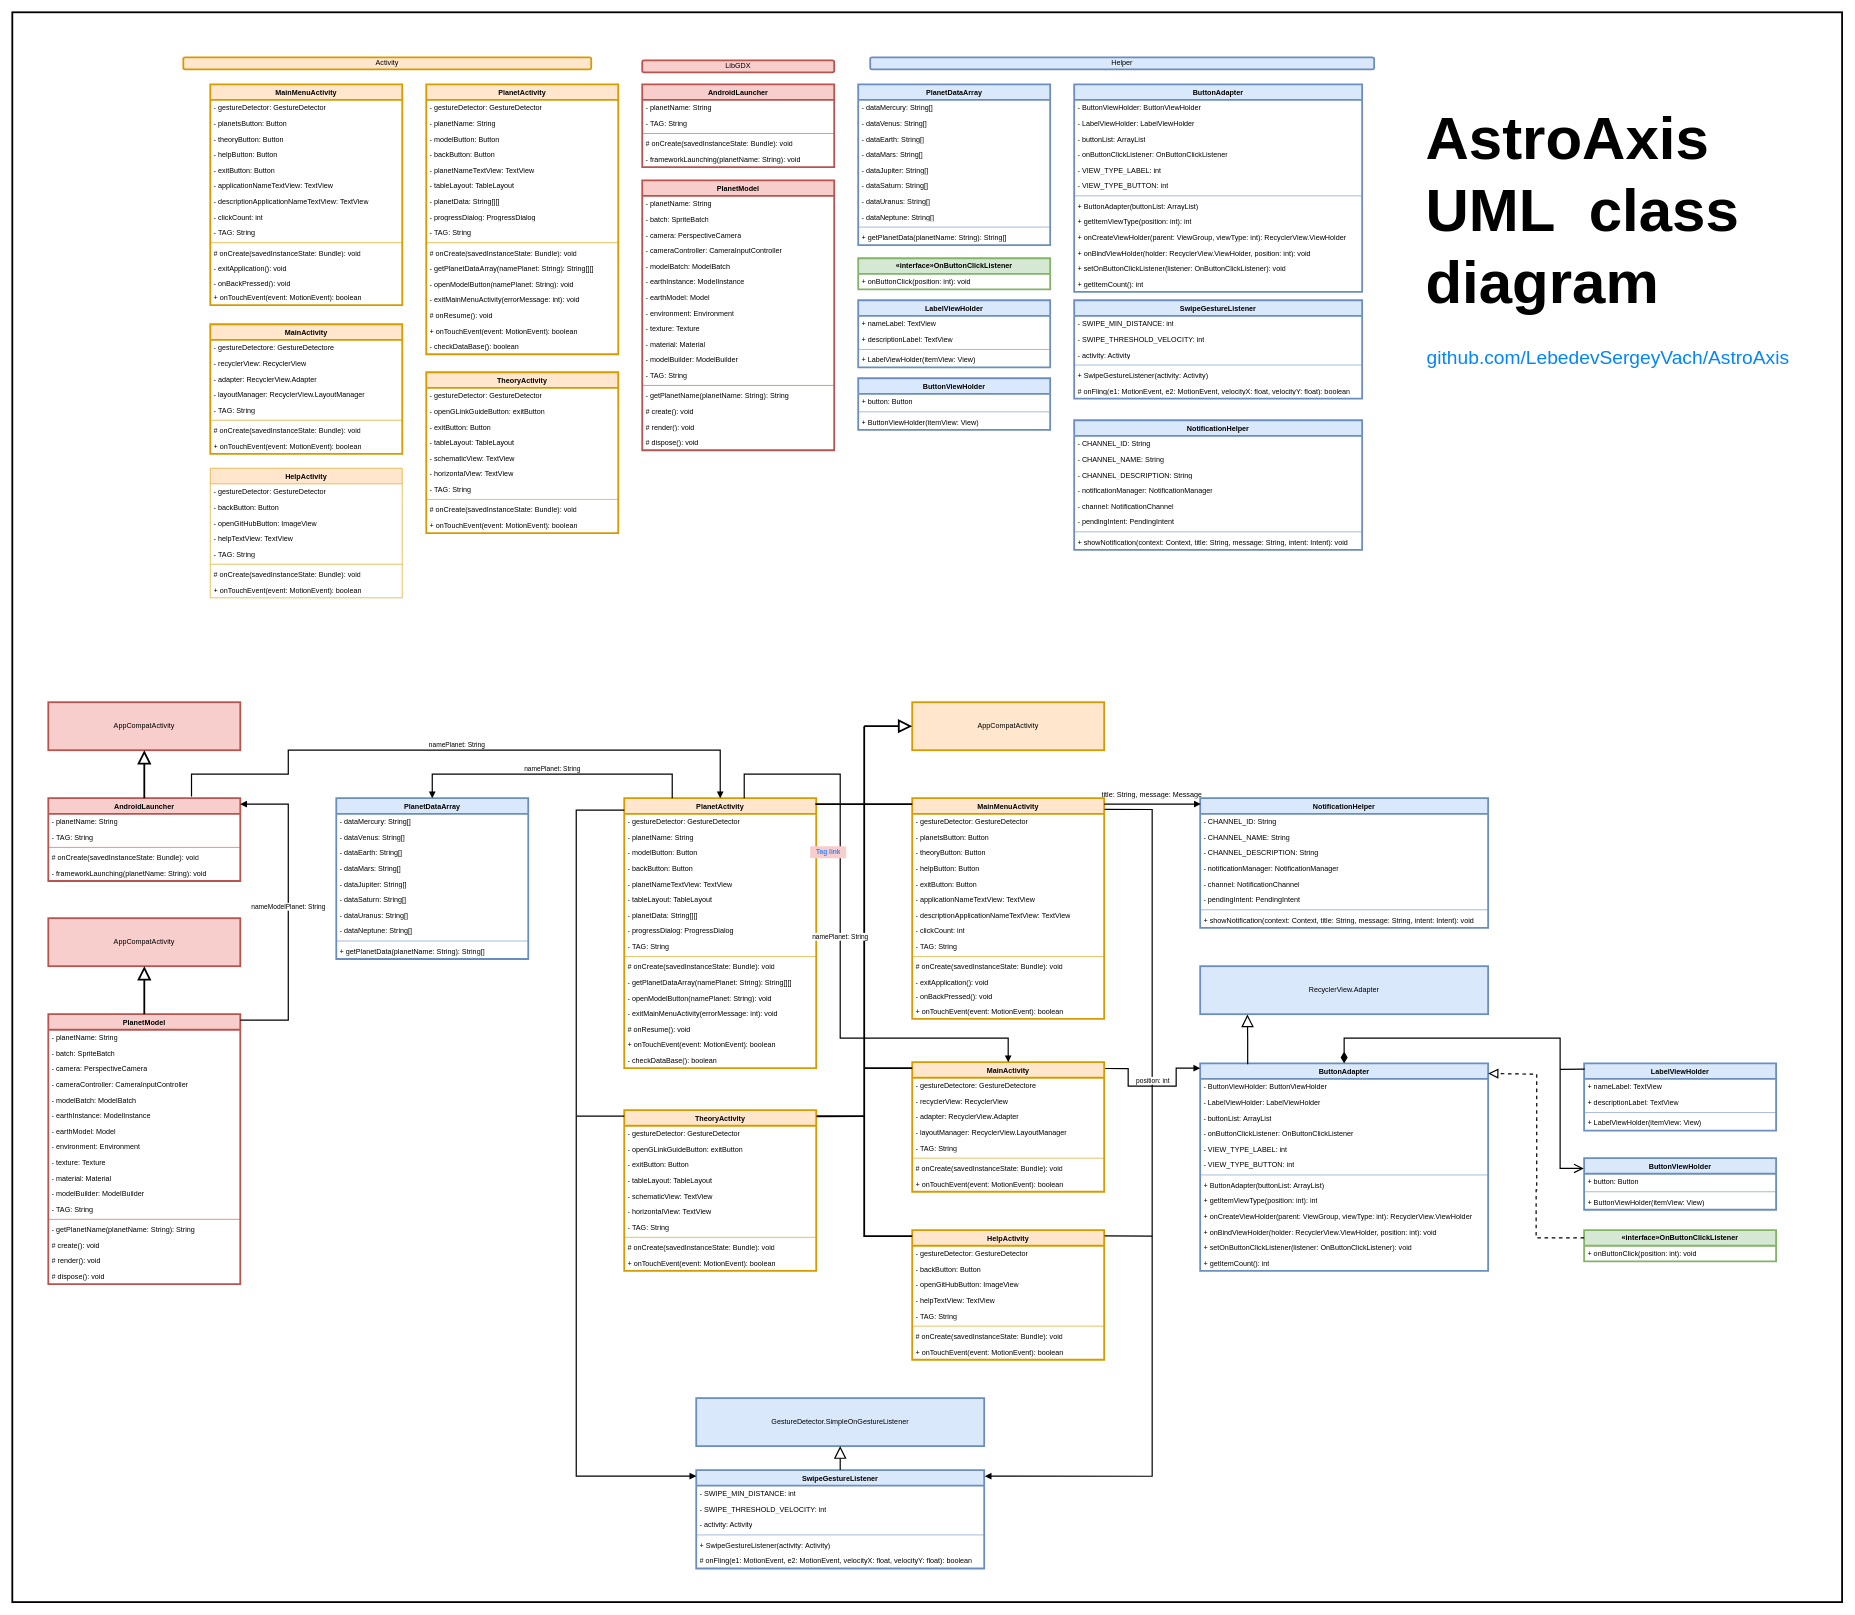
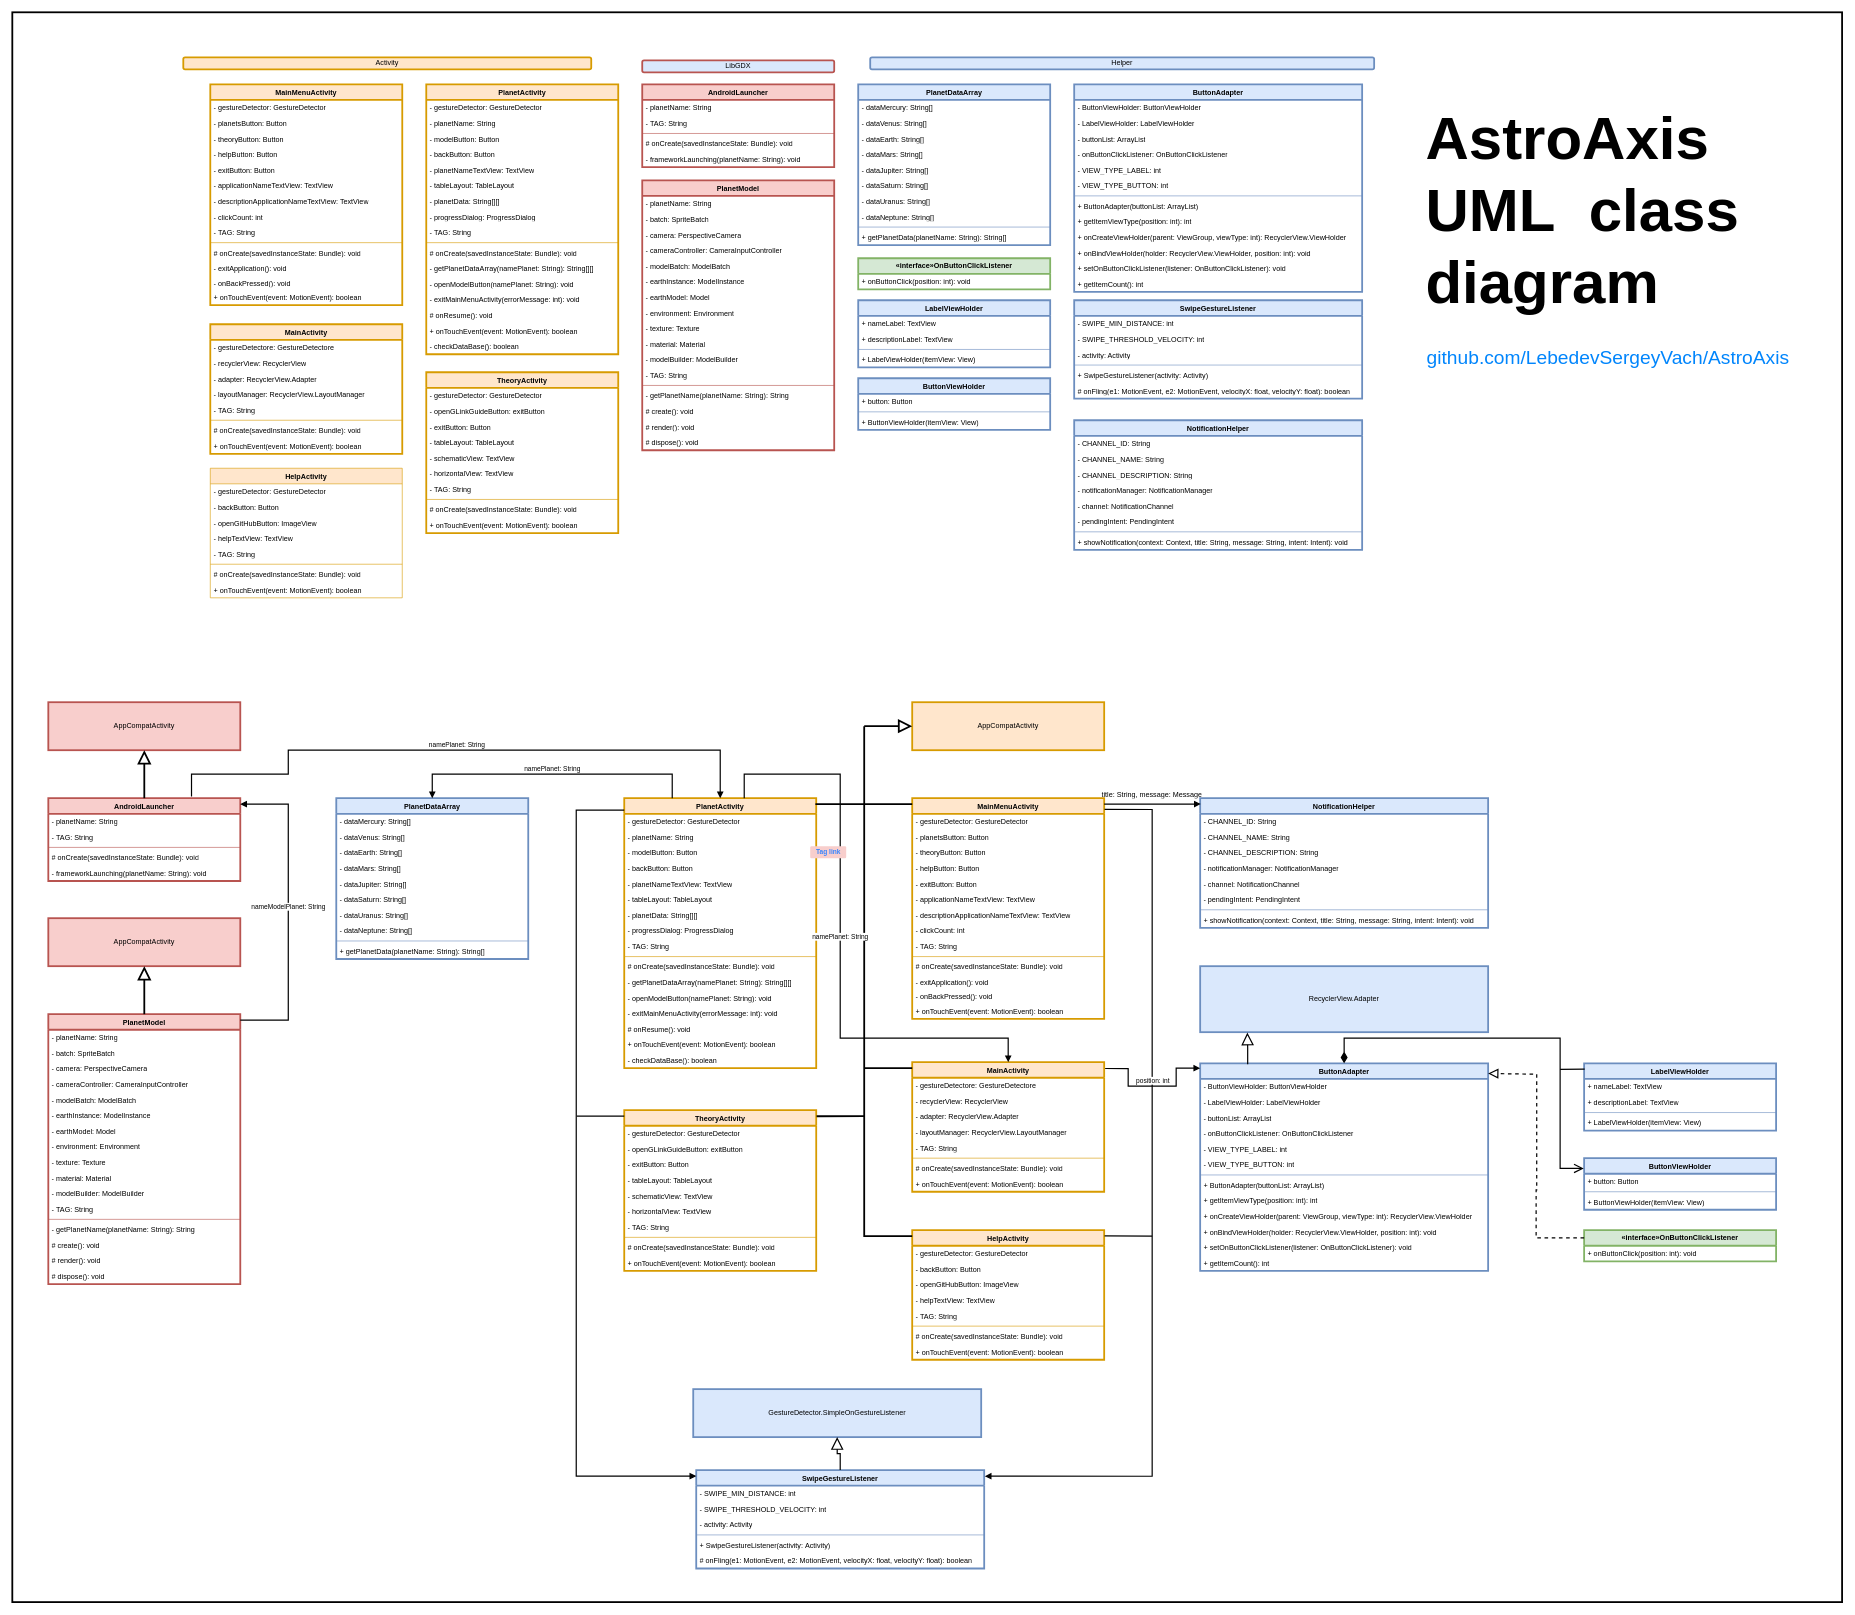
node "LibGDX": fillcolor #f8cecc -> #dae8fc
node "RecyclerView.Adapter": size 288x48 -> 288x66
node "GestureDetector.SimpleOnGestureListener": moved (840, 1422) -> (837, 1413)
